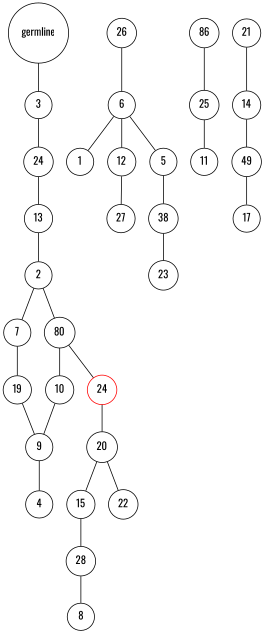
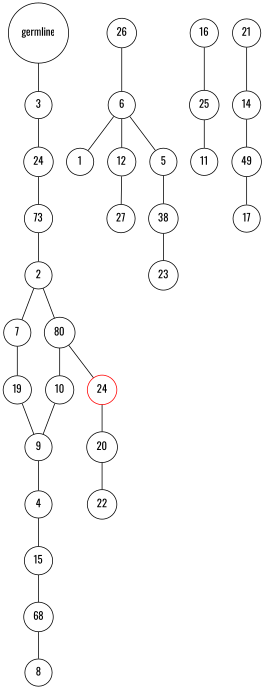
node "86": label "86" -> "16"
node "13": label "13" -> "73"
edge "20" -- "15": now "4" -- "15"
node "28": label "28" -> "68"
